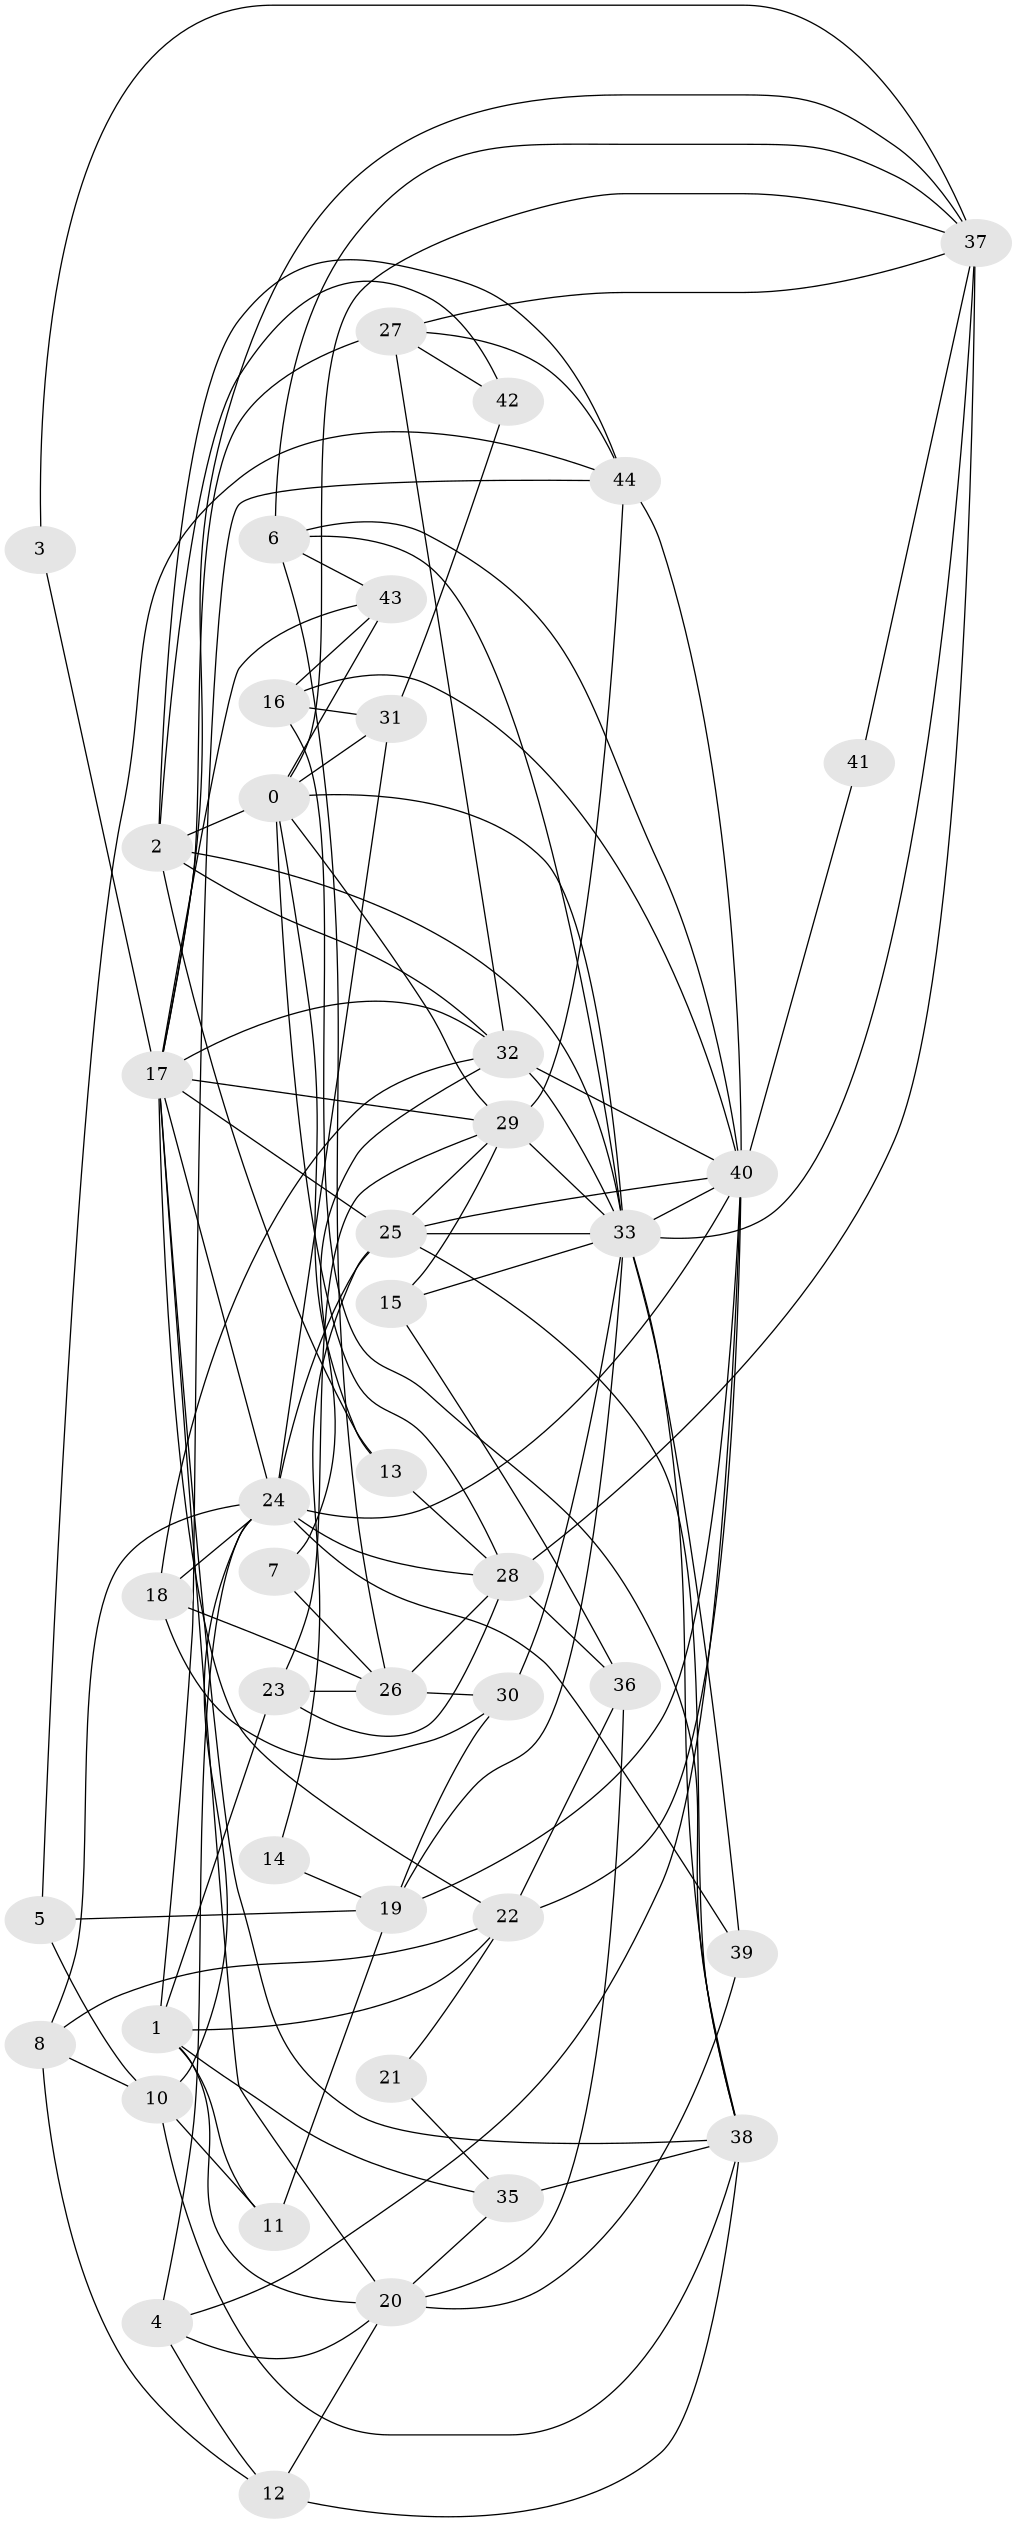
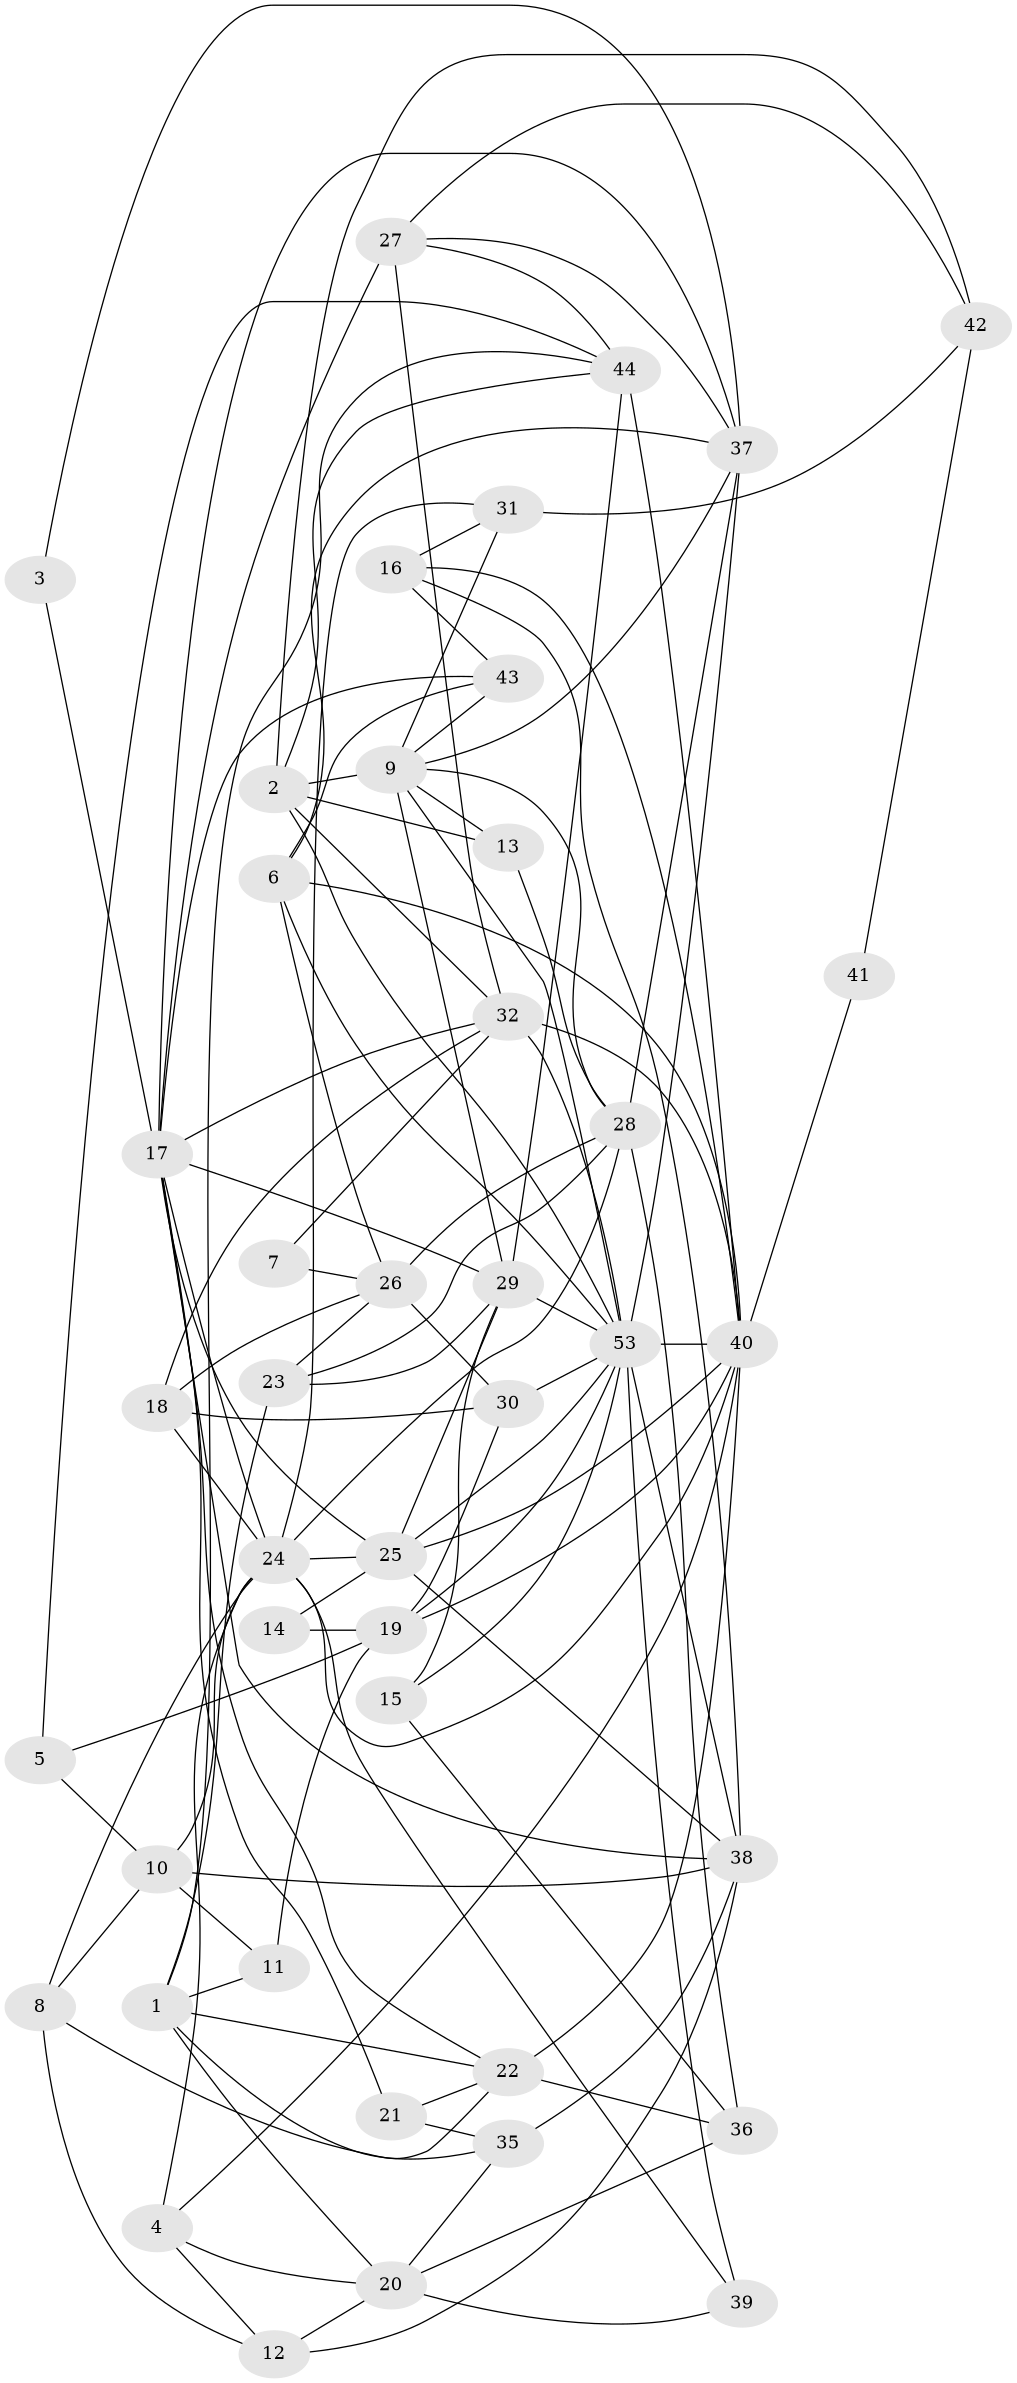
edge "37" -- "41": now "42" -- "41"
node "0": label "0" -> "9"
node "33": label "33" -> "53"
edge "17" -- "20": now "17" -- "21"
